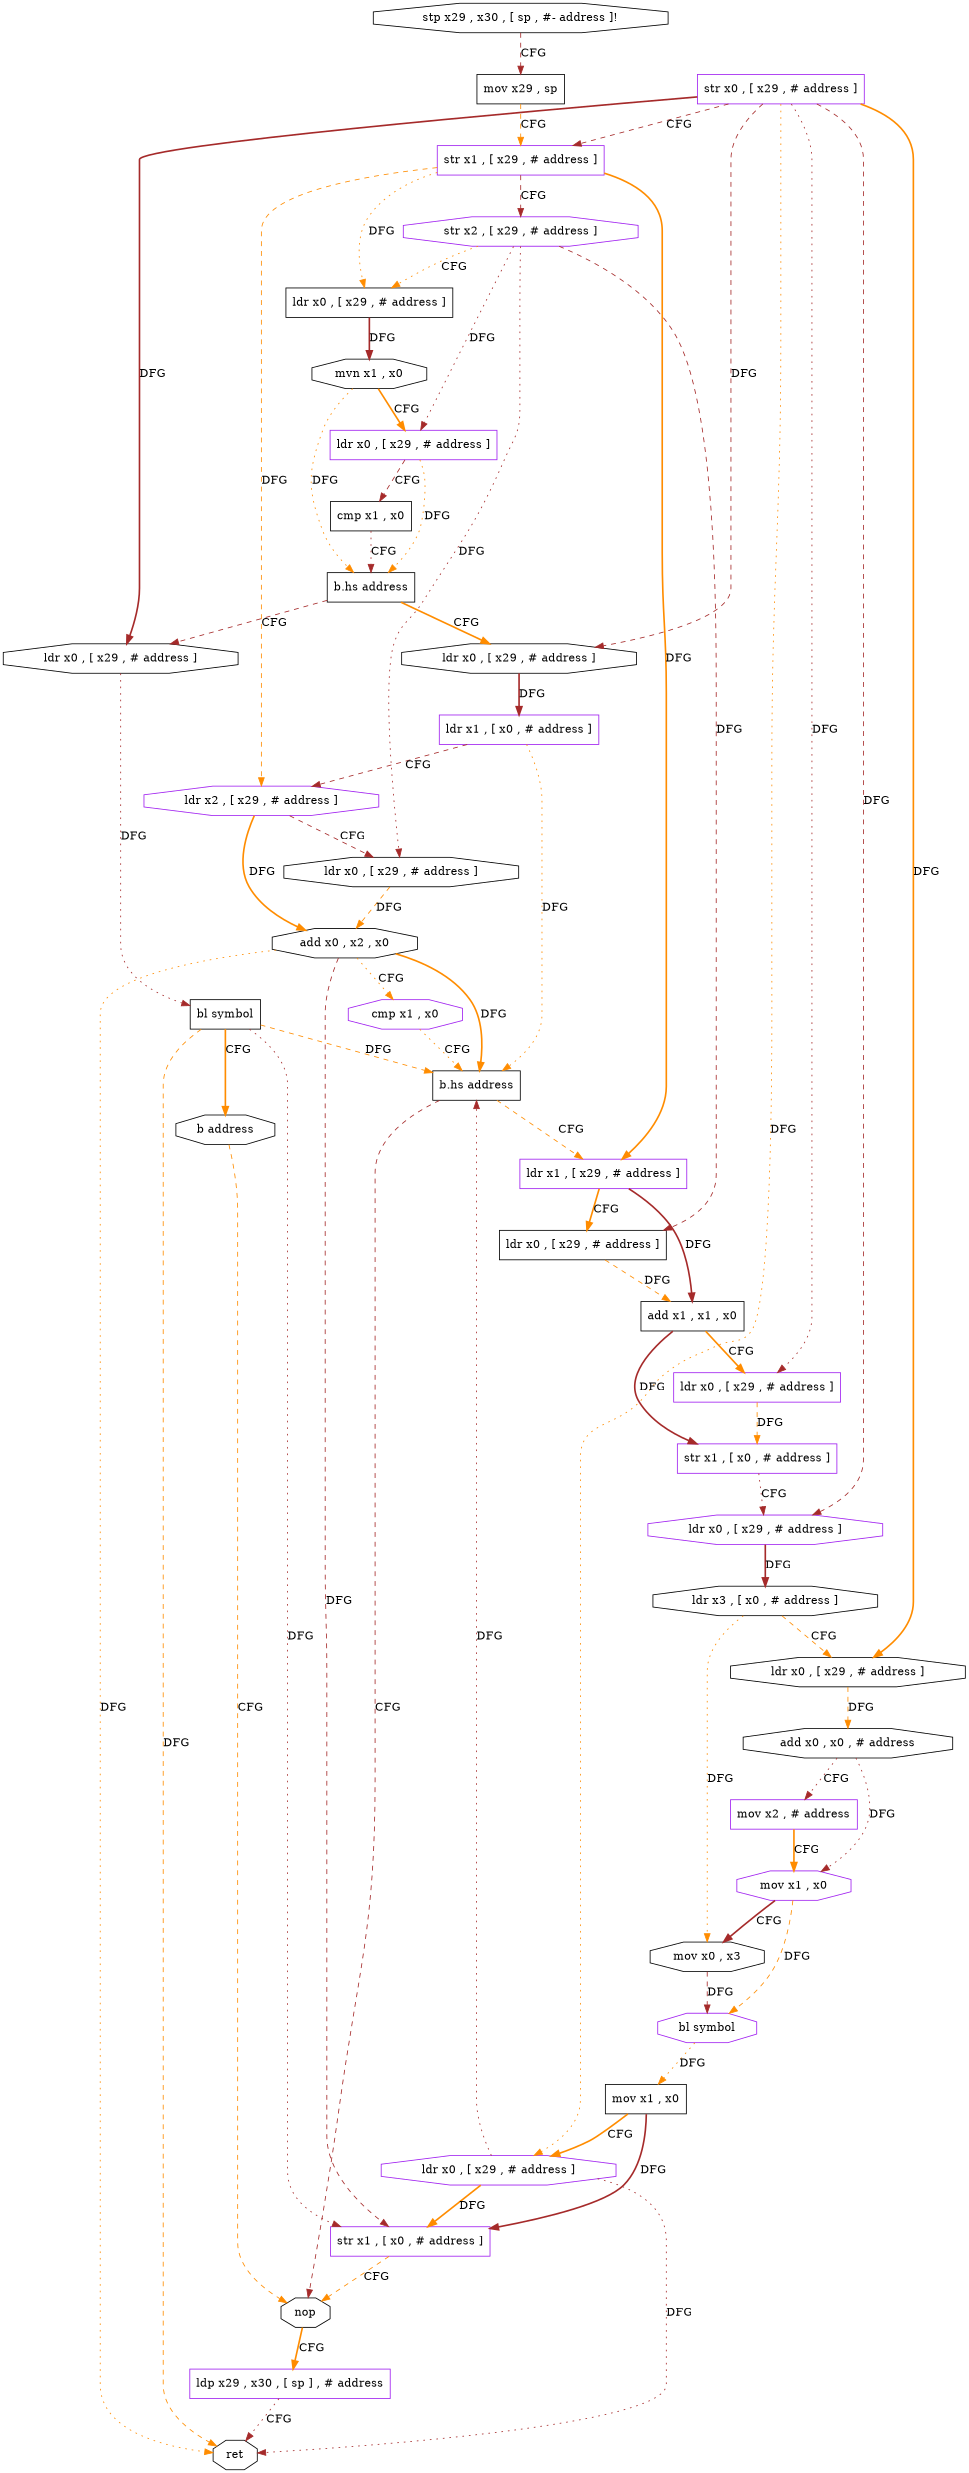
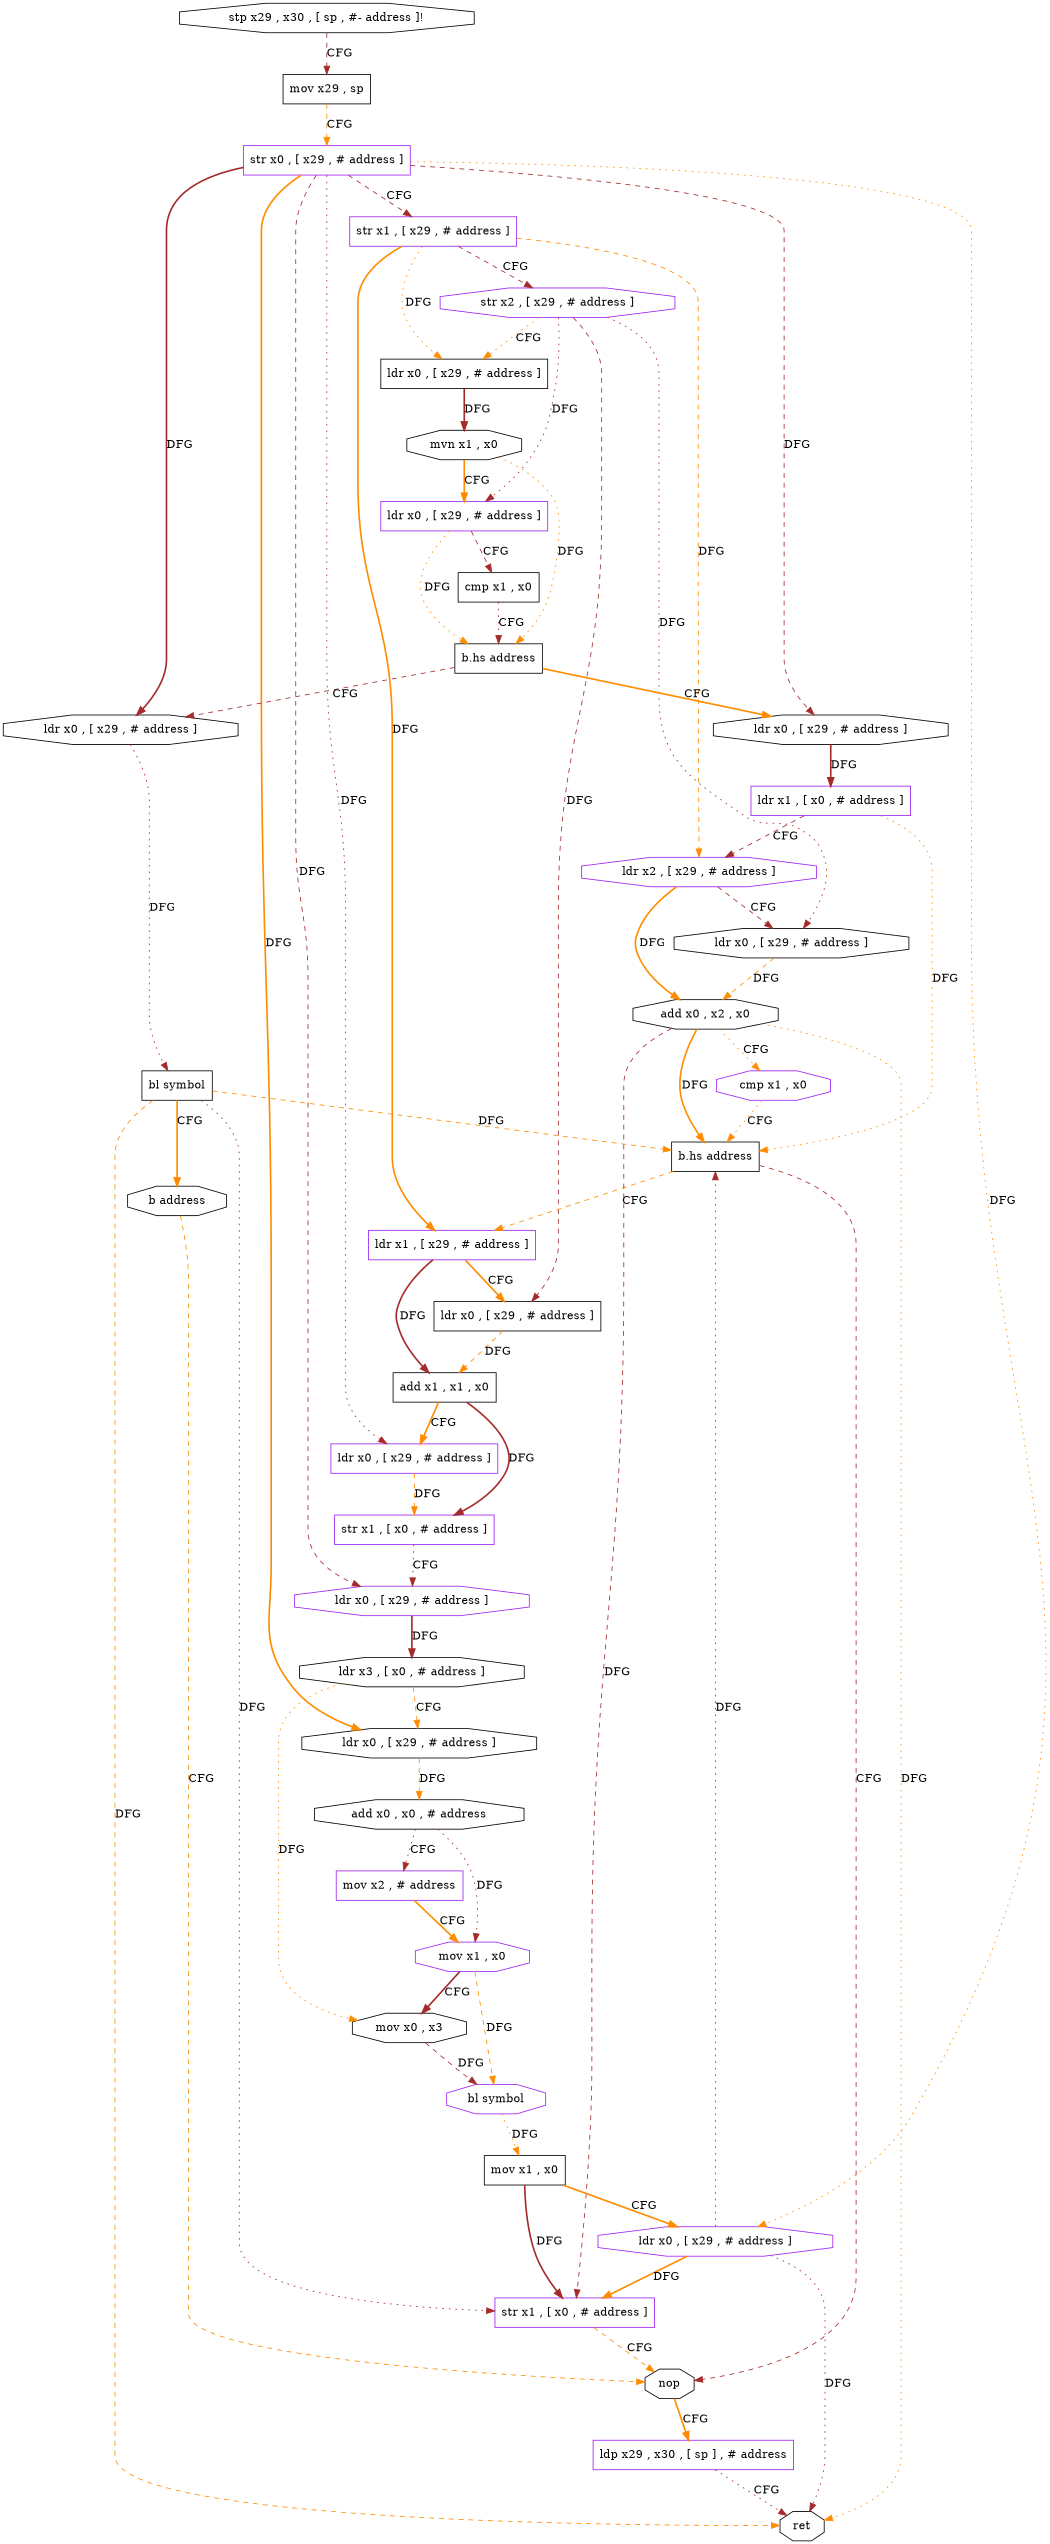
edge "mov x29 , sp" -> "str x1 , [ x29 , # address ]": now "mov x29 , sp" -> "str x0 , [ x29 , # address ]"
